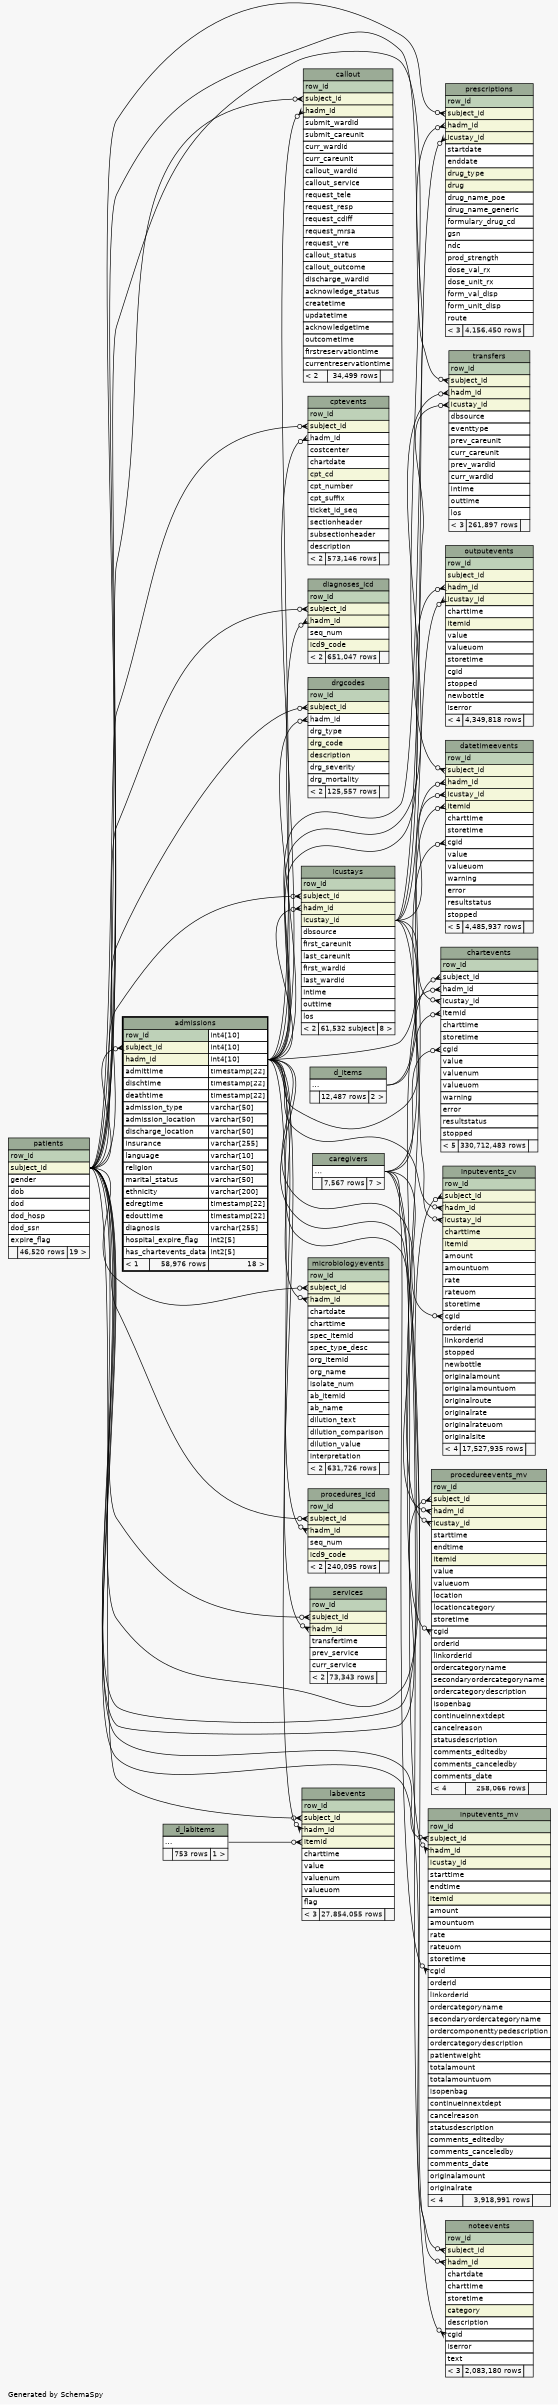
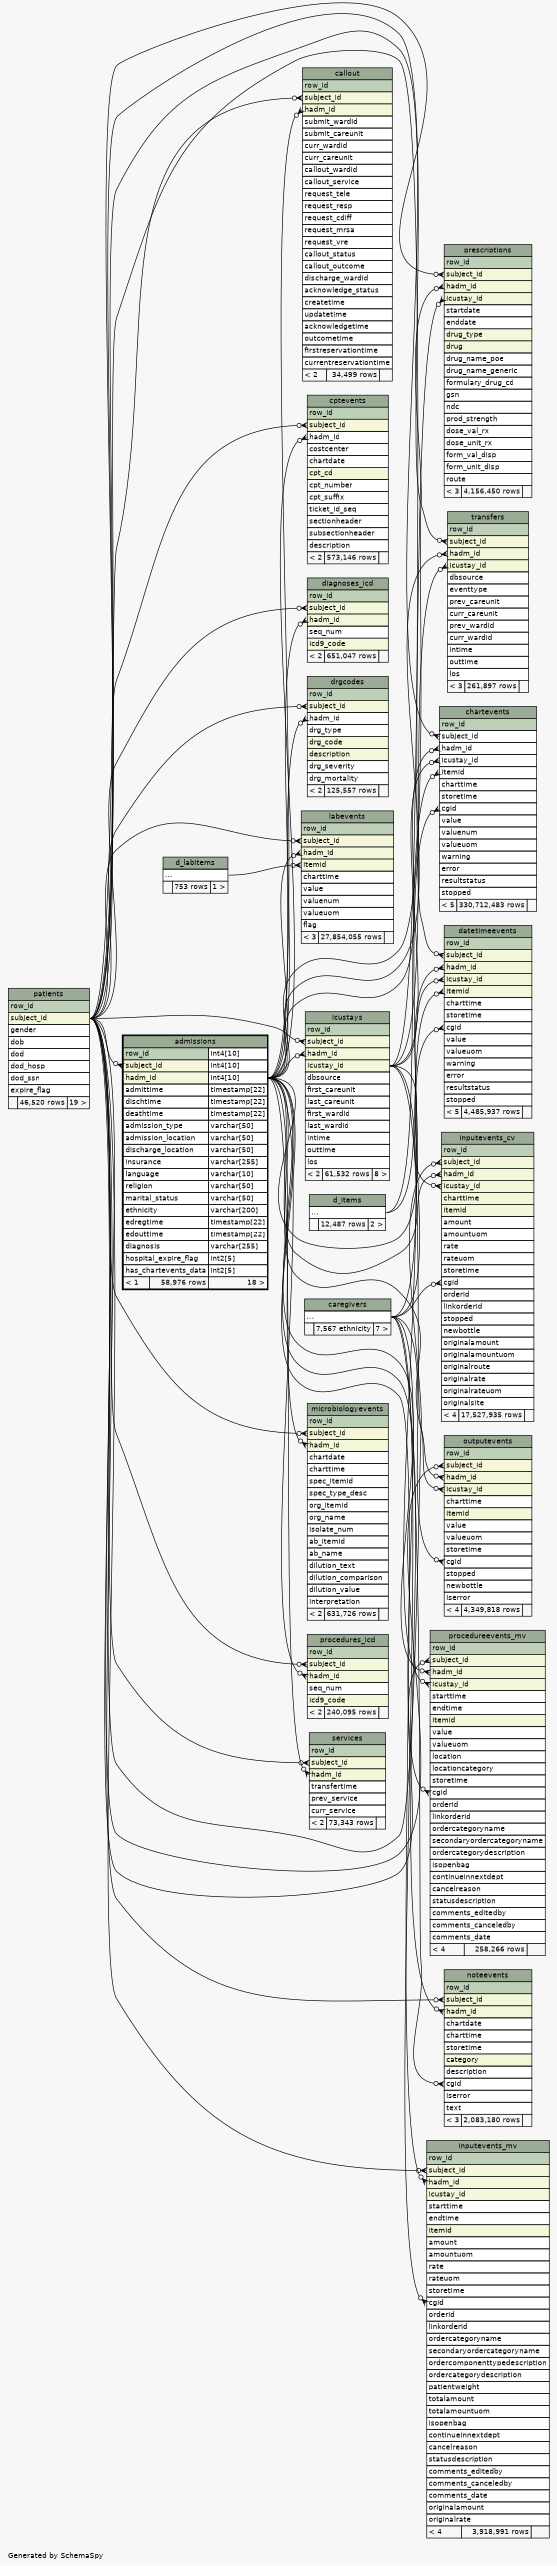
node "icustays": text "61,532 subject" -> "61,532 rows"
node "caregivers": text "7,567 rows" -> "7,567 ethnicity"
edge "caregivers" -> "outputevents": added
node "procedureevents_mv": text "258,066 rows" -> "258,266 rows"
edge "patients" -> "outputevents": added
